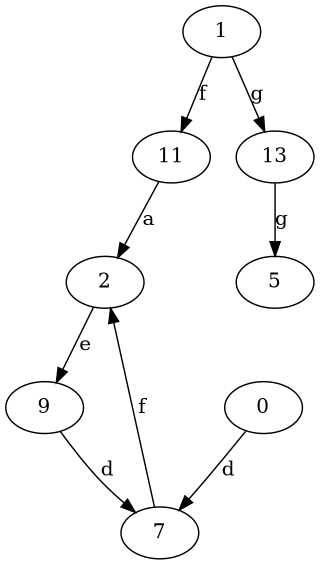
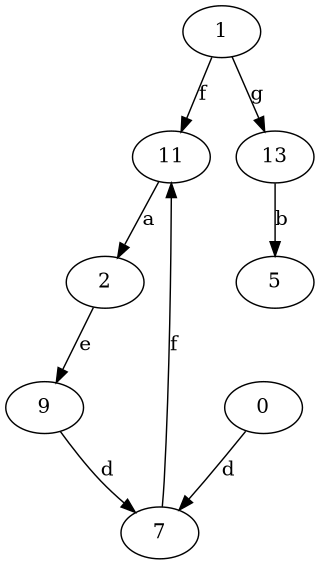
edge "13" -> "5": label "g" -> "b"
edge "7" -> "2": now "7" -> "11"
